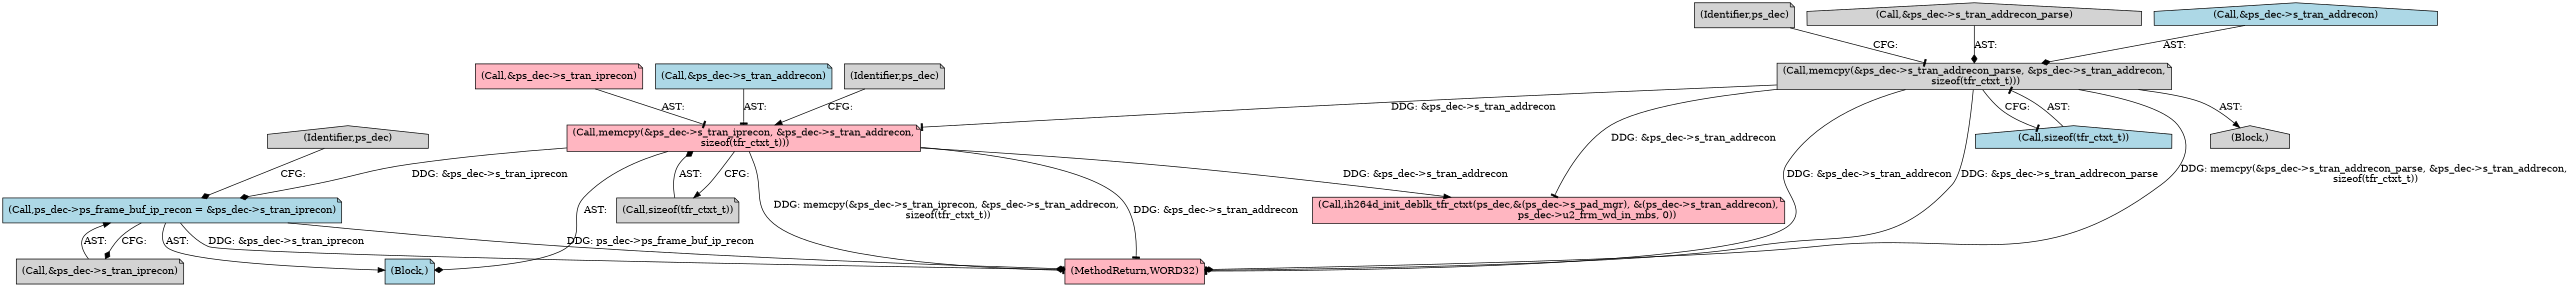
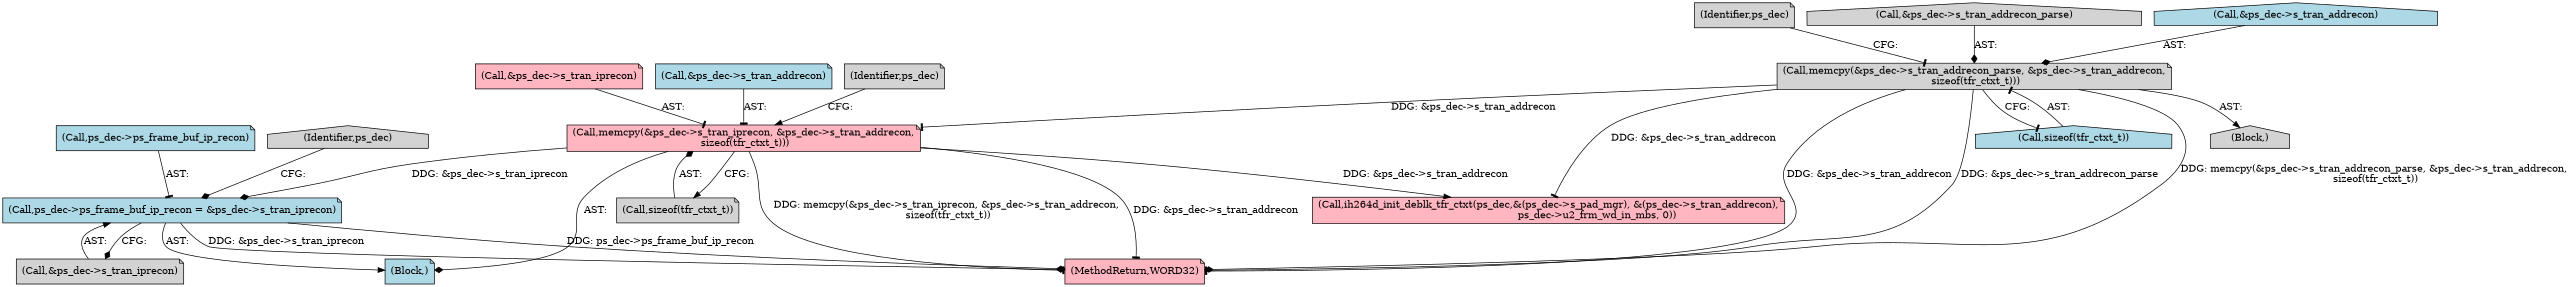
node "(Call,ps_dec->ps_frame_buf_ip_recon)": added
